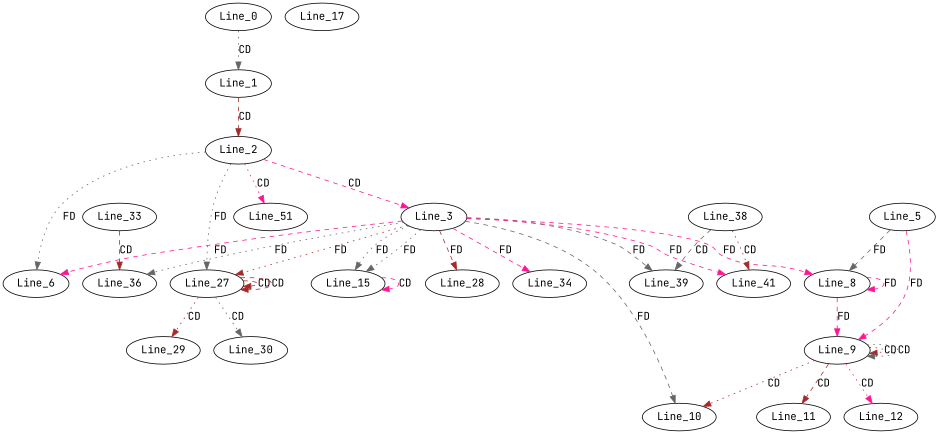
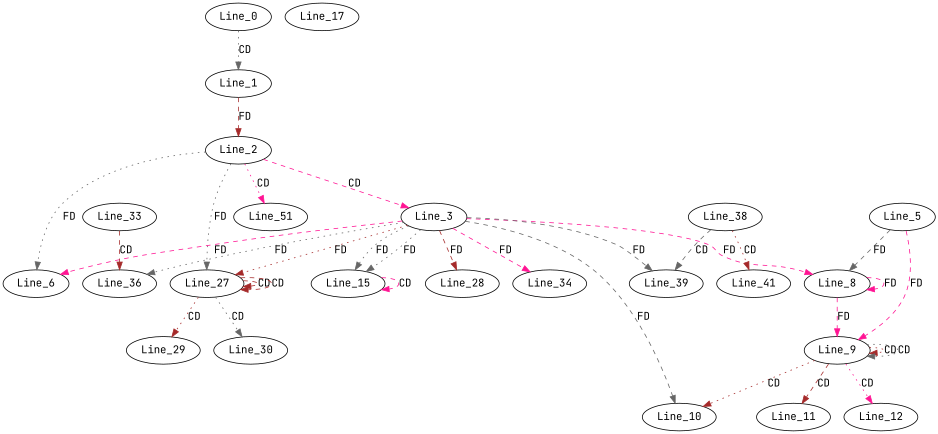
edge "Line_1" -> "Line_2": label "CD" -> "FD"
edge "Line_3" -> "Line_41": removed, label "FD"
